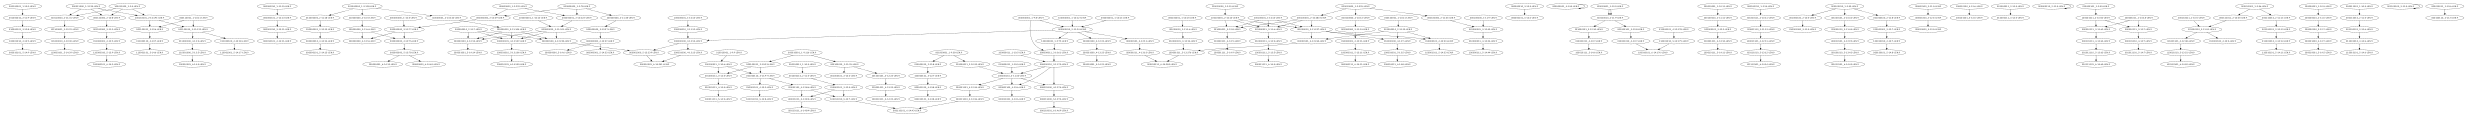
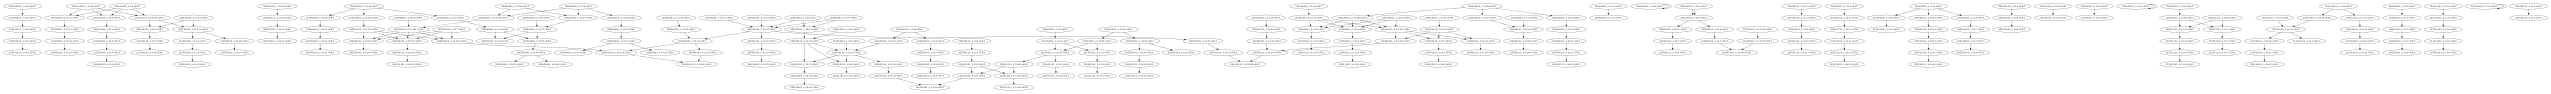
edge "000000010_2-11:24-LEN:9" -> "100000001_1-9:79-LEN:9": reversed
